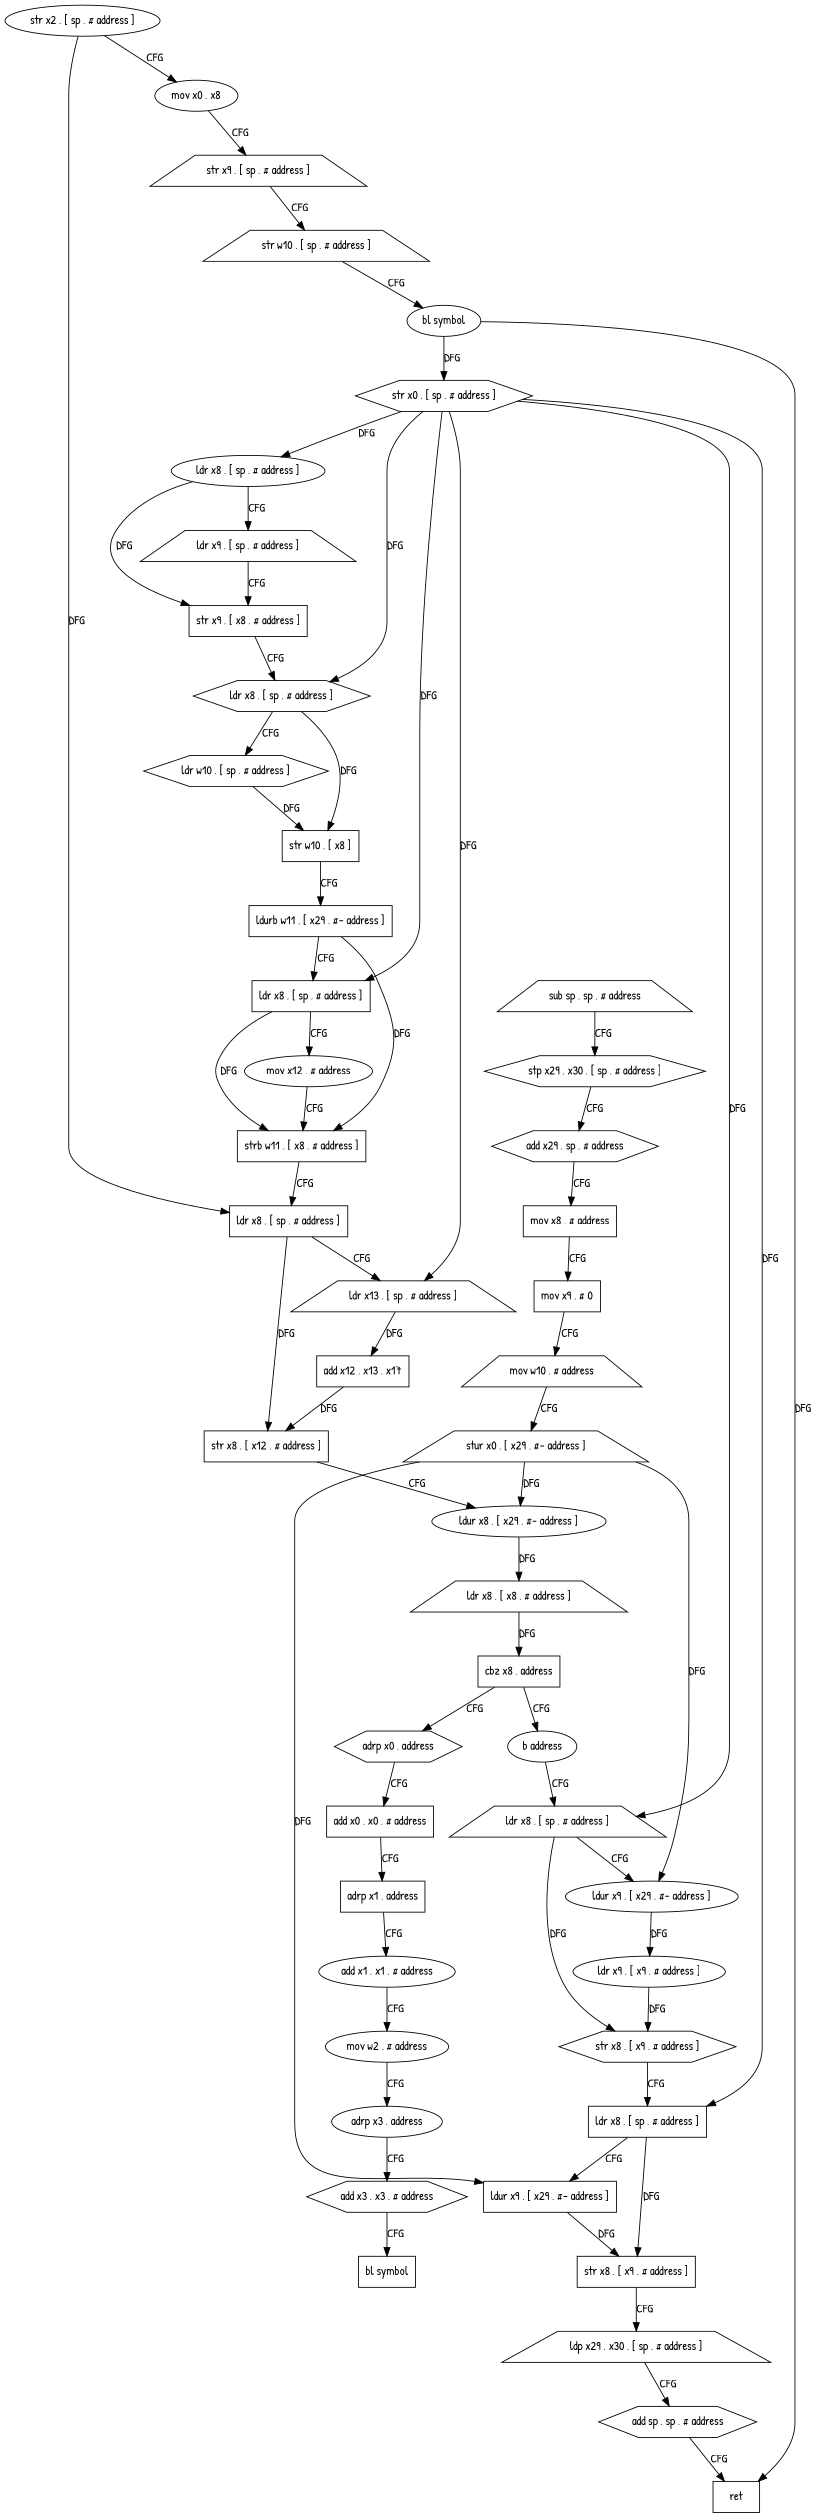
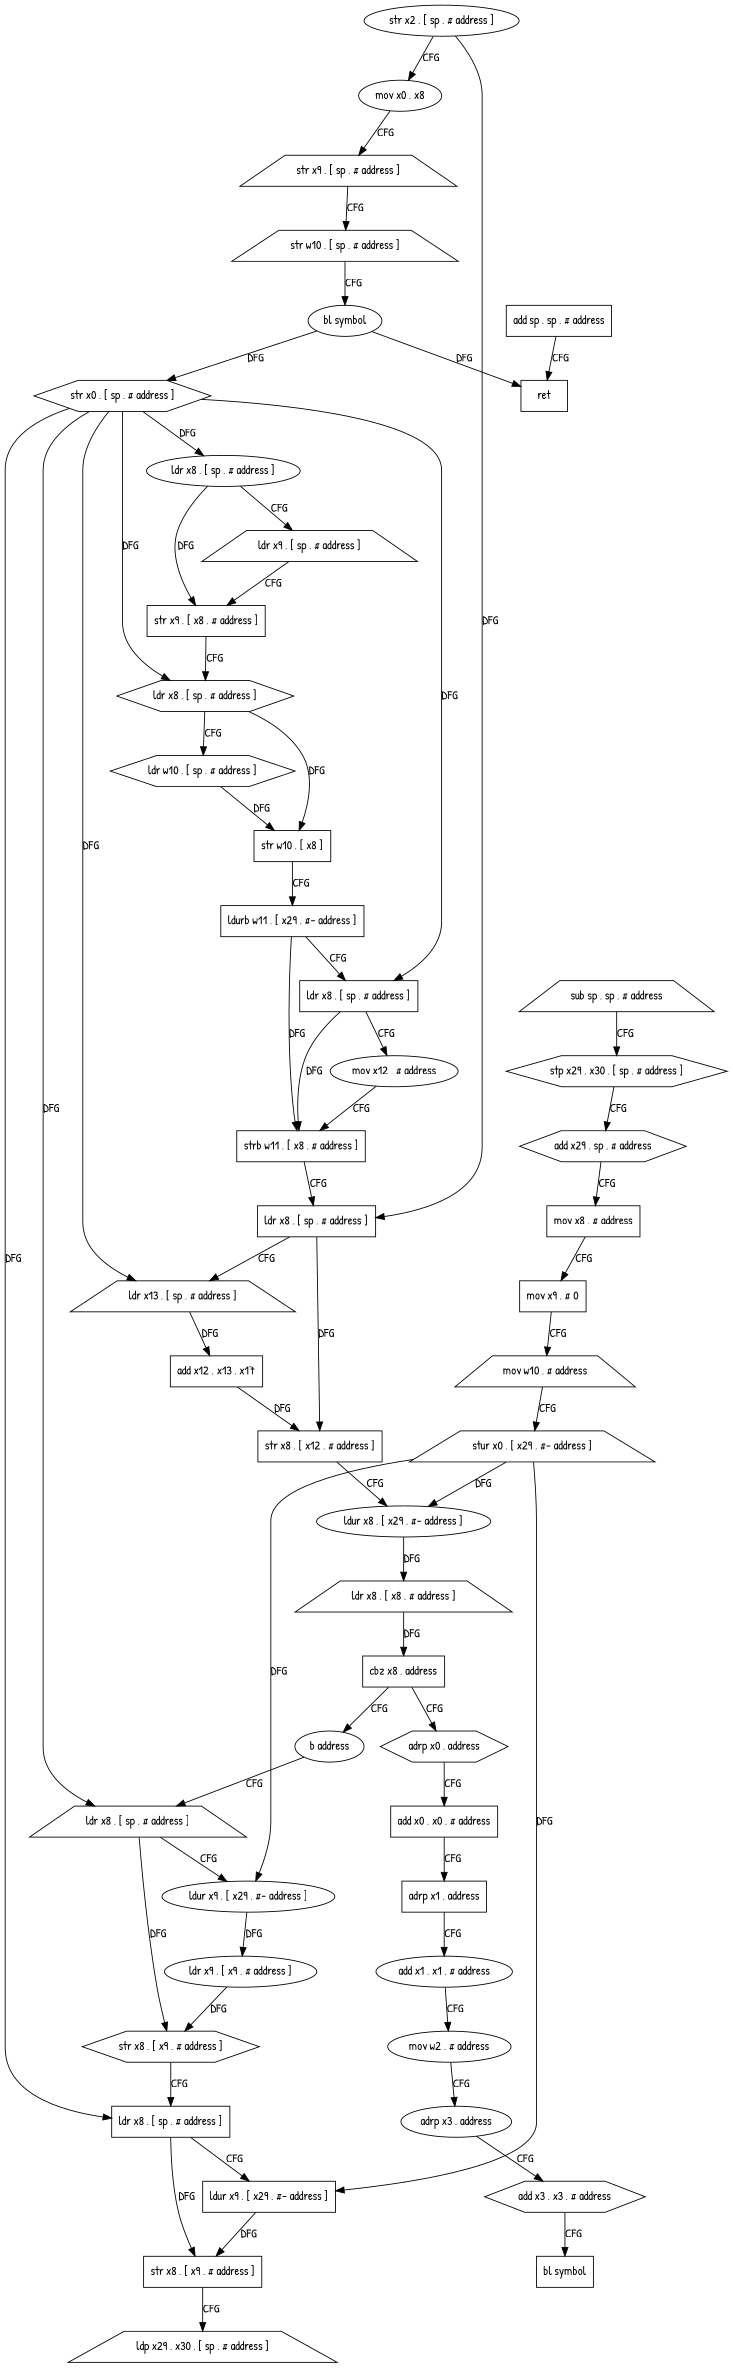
edge "ldp x29 , x30 , [ sp , # address ]" -> "add sp , sp , # address": removed, label "CFG"
node "add sp , sp , # address": shape hexagon -> box
